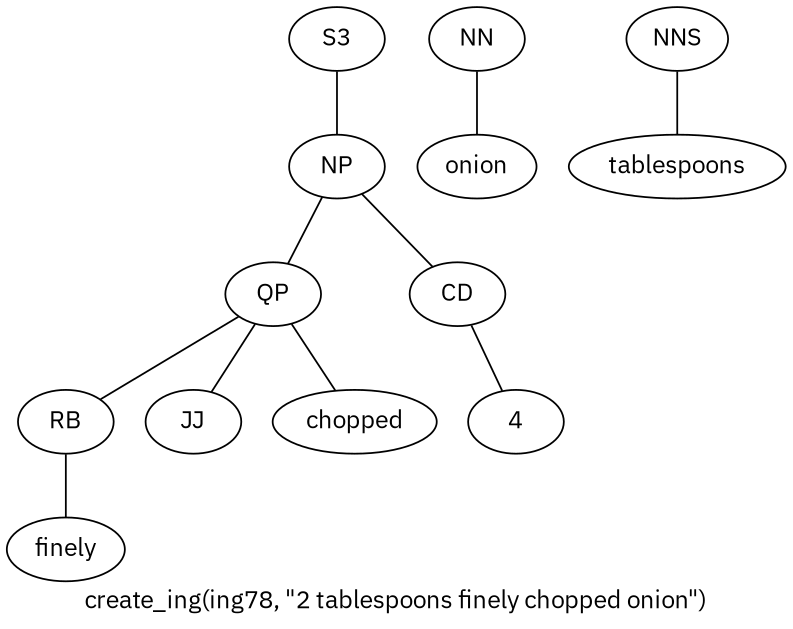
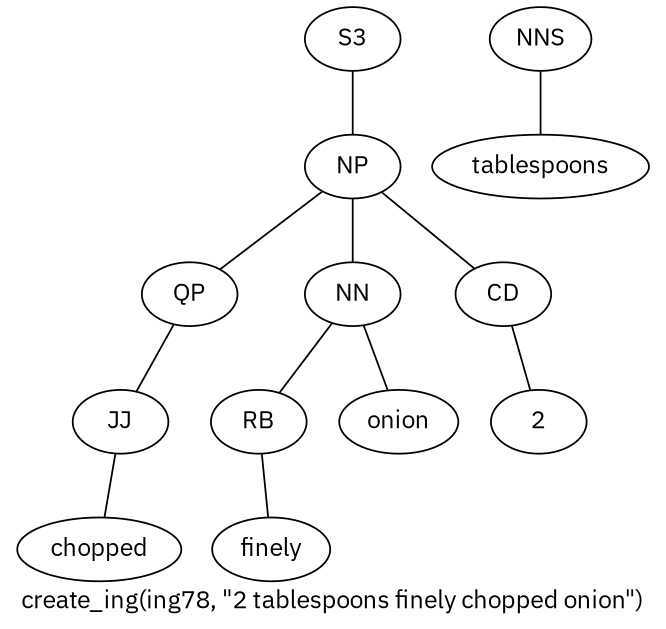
edge "NP" -- "NN": added
edge "QP" -- "chopped": now "JJ" -- "chopped"
edge "QP" -- "RB": now "NN" -- "RB"
node "4": label "4" -> "2"
